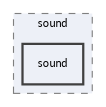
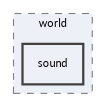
cluster "sound": label "sound" -> "world"
